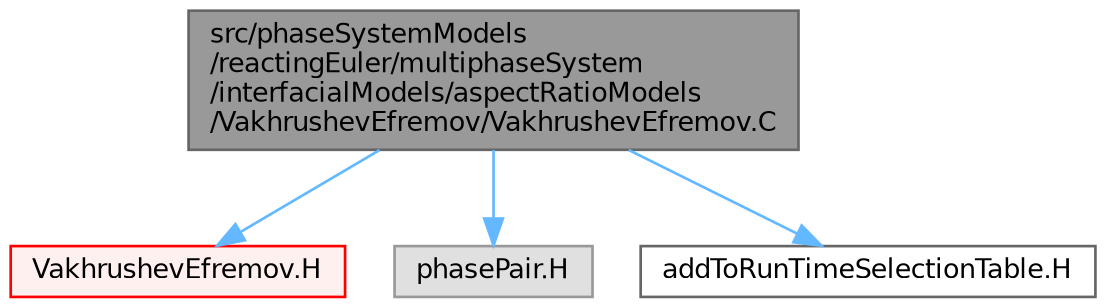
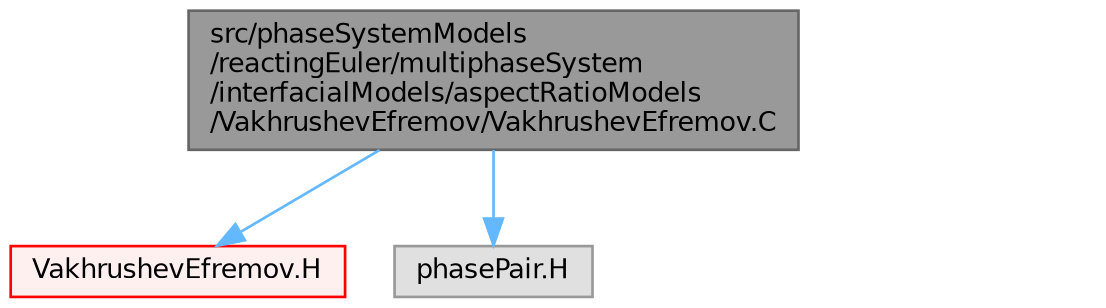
node "addToRunTimeSelectionTable.H": removed
